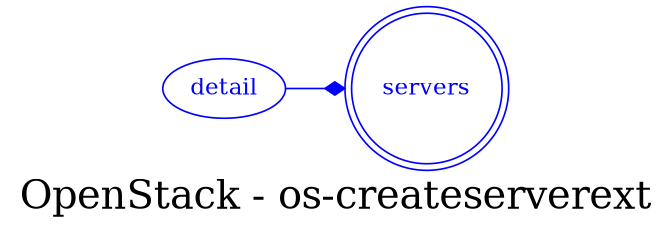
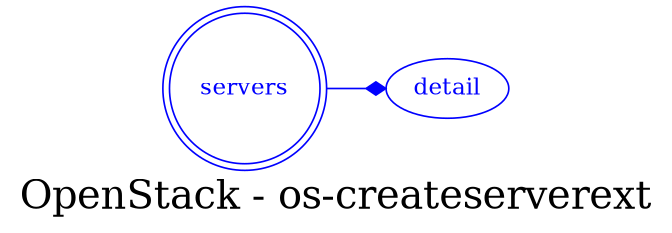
edge "detail" -> "servers": reversed
